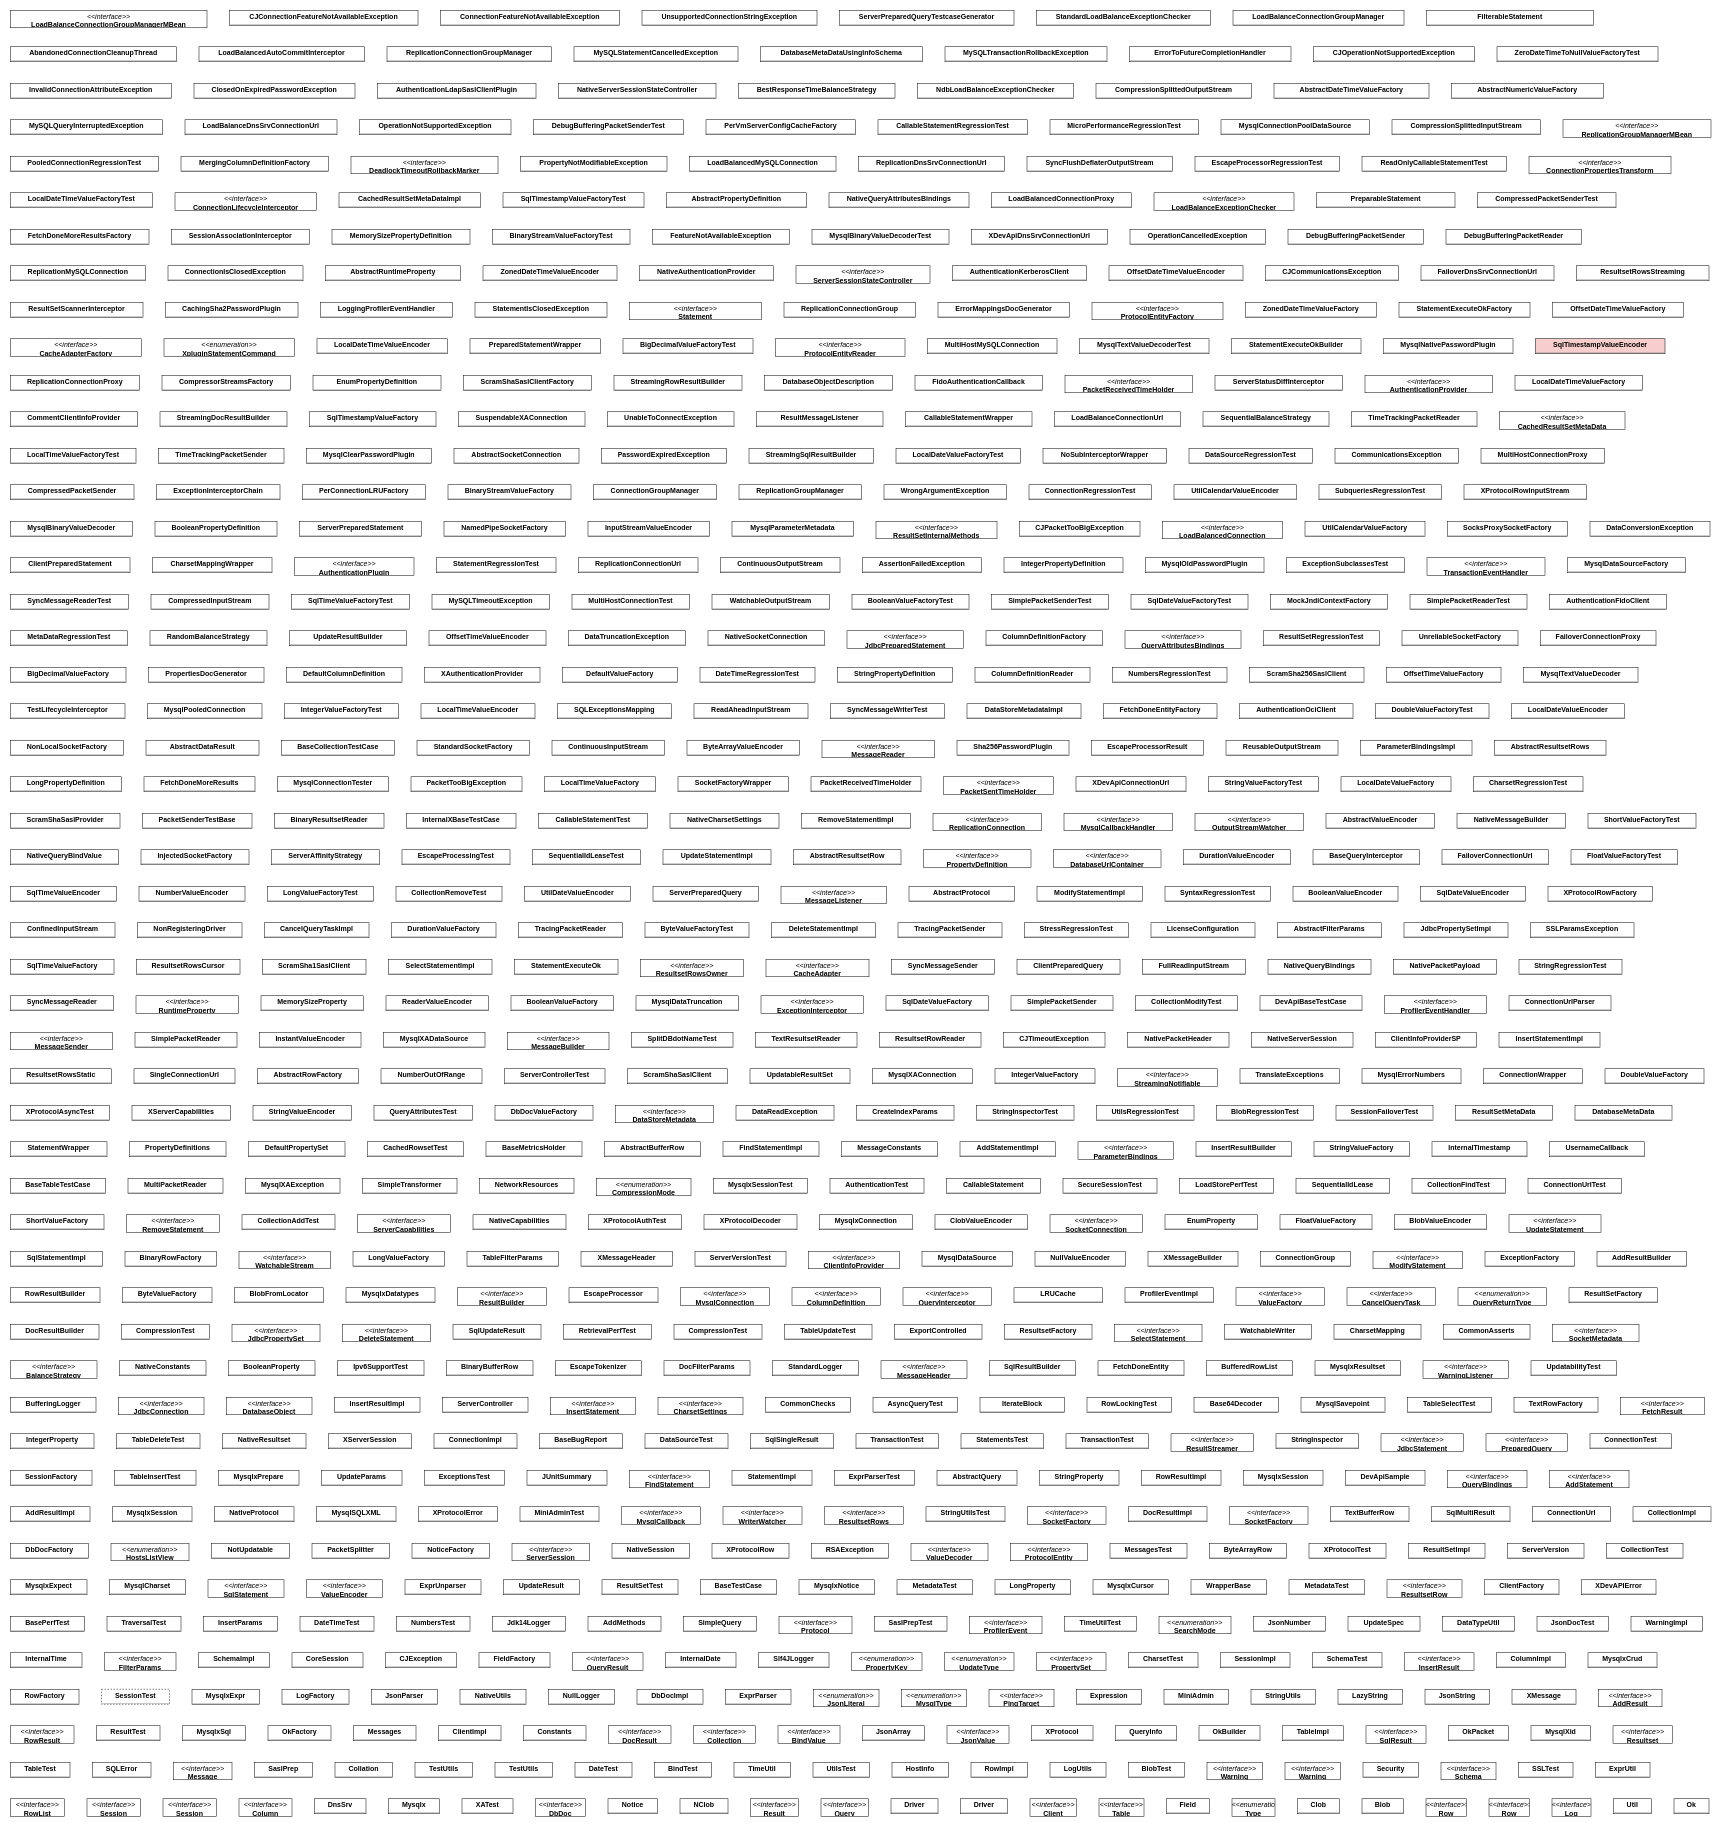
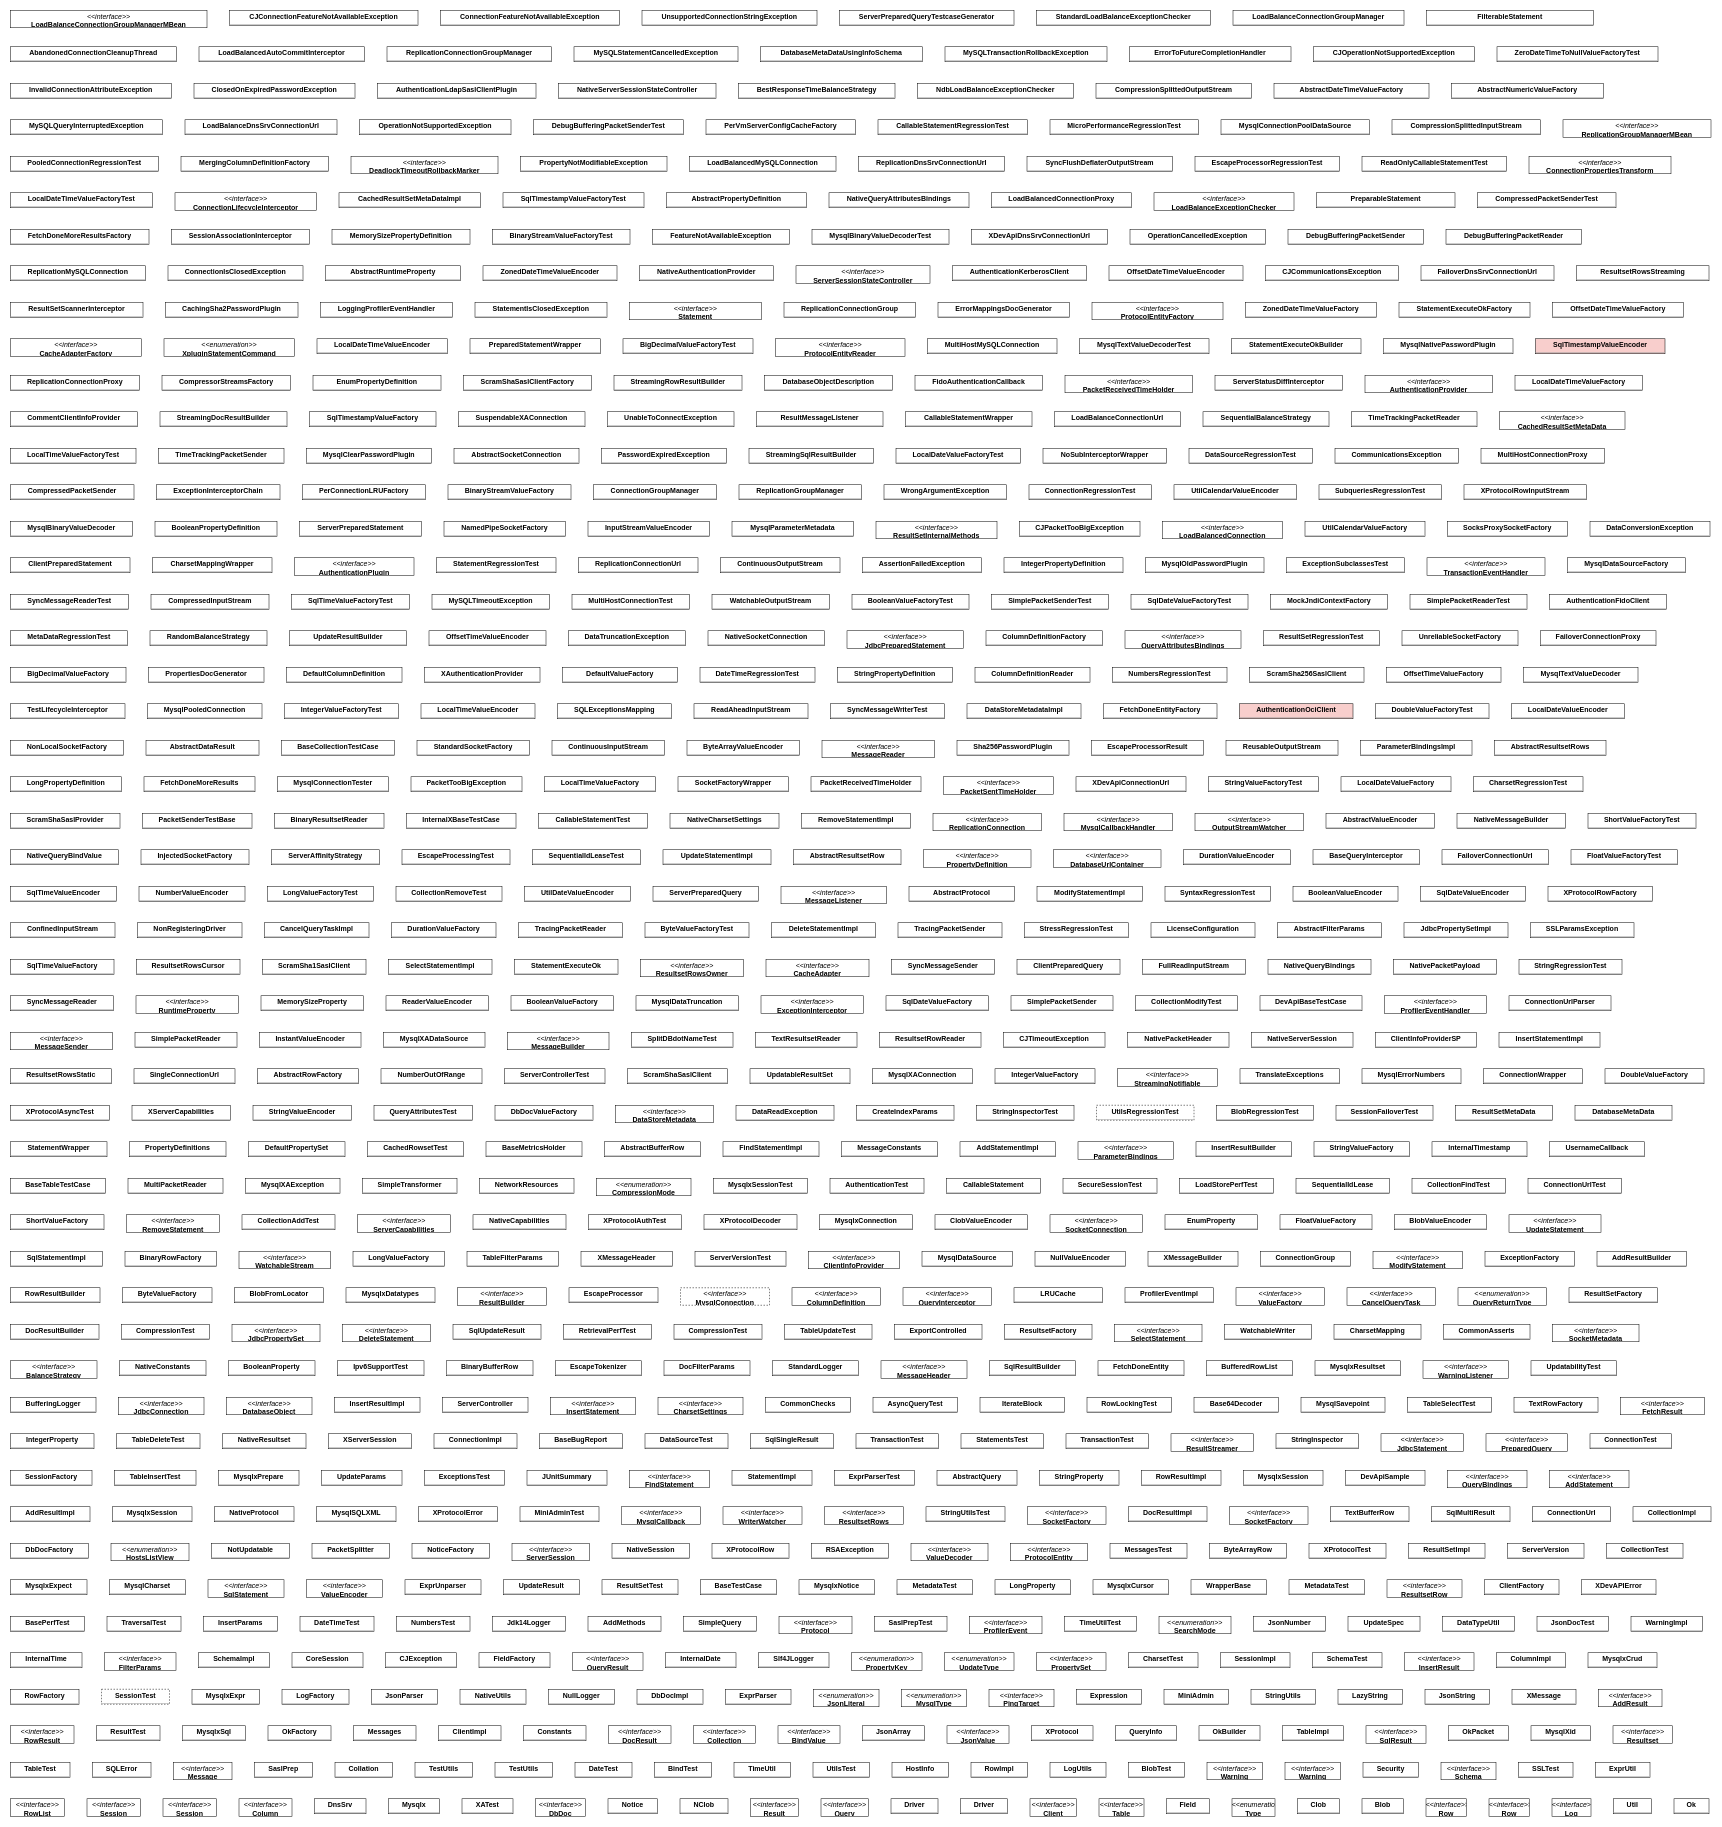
node "AuthenticationOciClient": fillcolor #ffffff -> #f8cecc
node "UtilsRegressionTest": style solid -> dashed
node "<<interface>> MysqlConnection": style solid -> dashed
